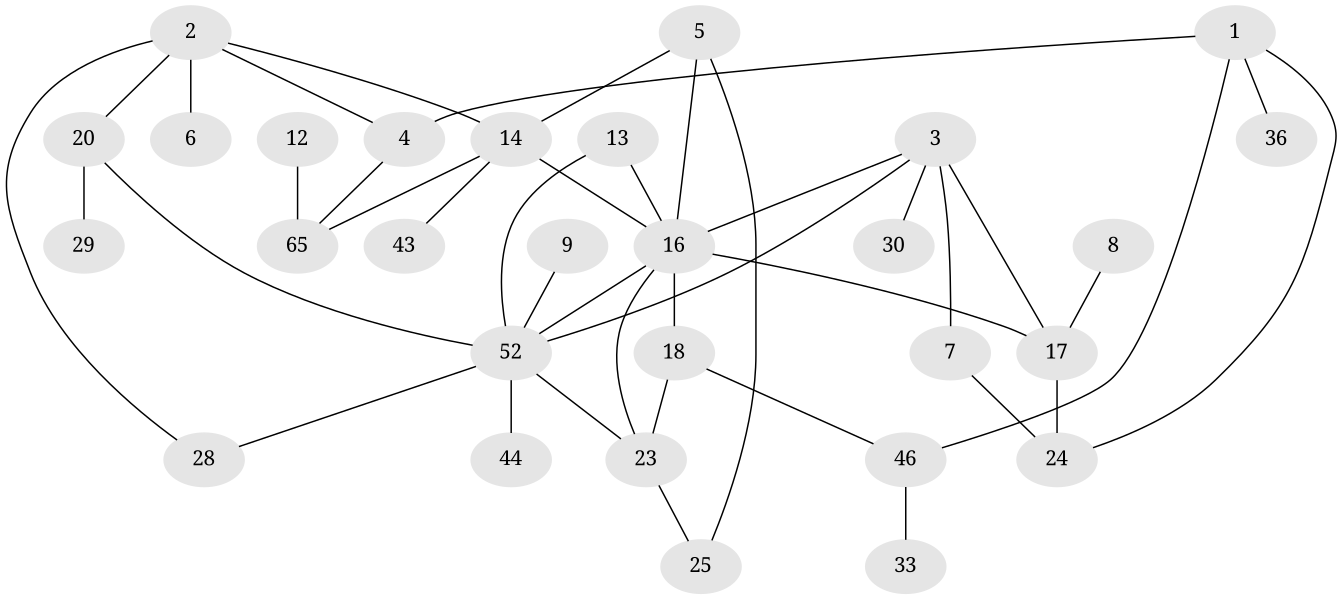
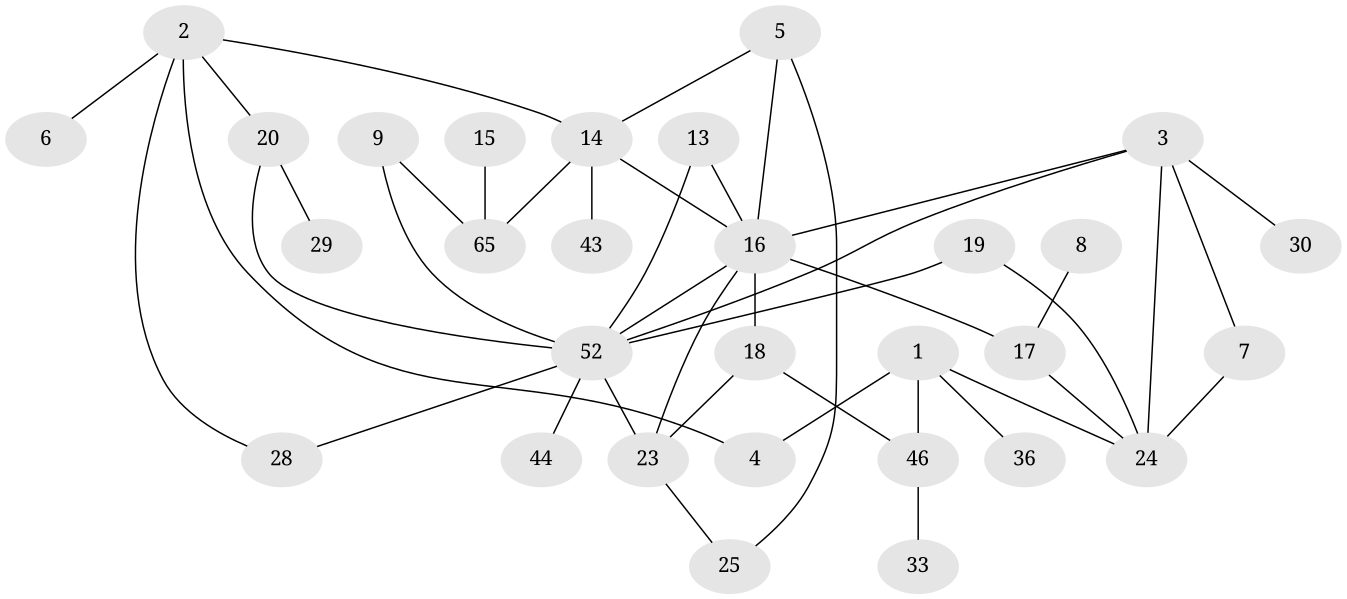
node "12": label "12" -> "15"
edge "4" -- "65": now "9" -- "65"
node "19": added
edge "3" -- "17": now "3" -- "24"
